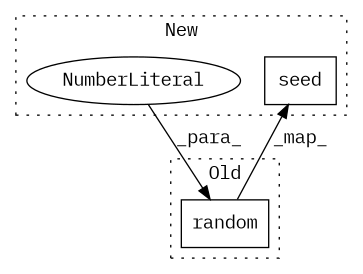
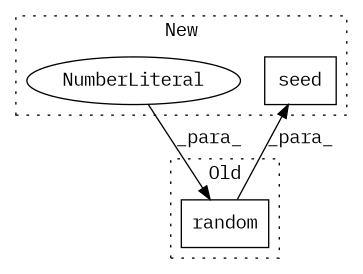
edge "random" -> "seed": label "_map_" -> "_para_"
